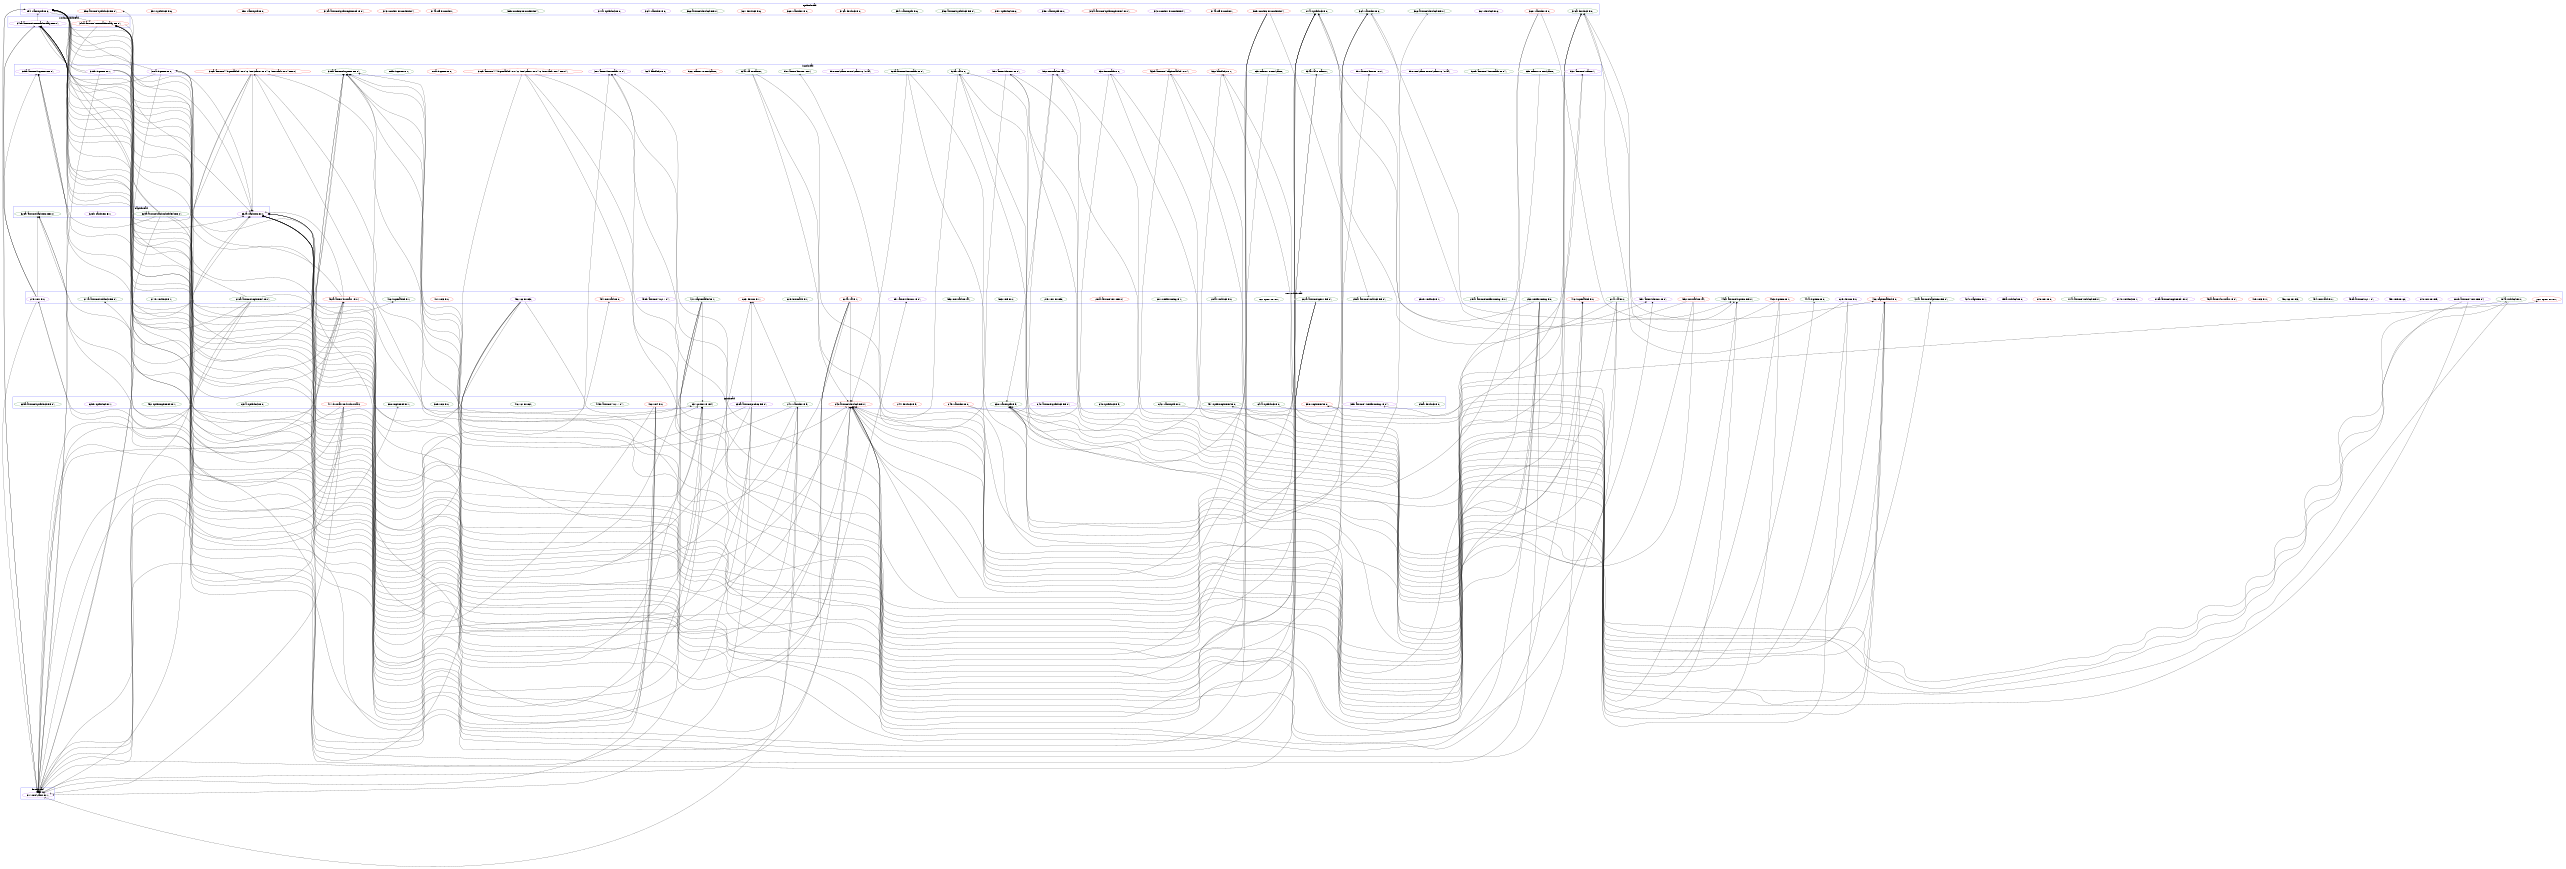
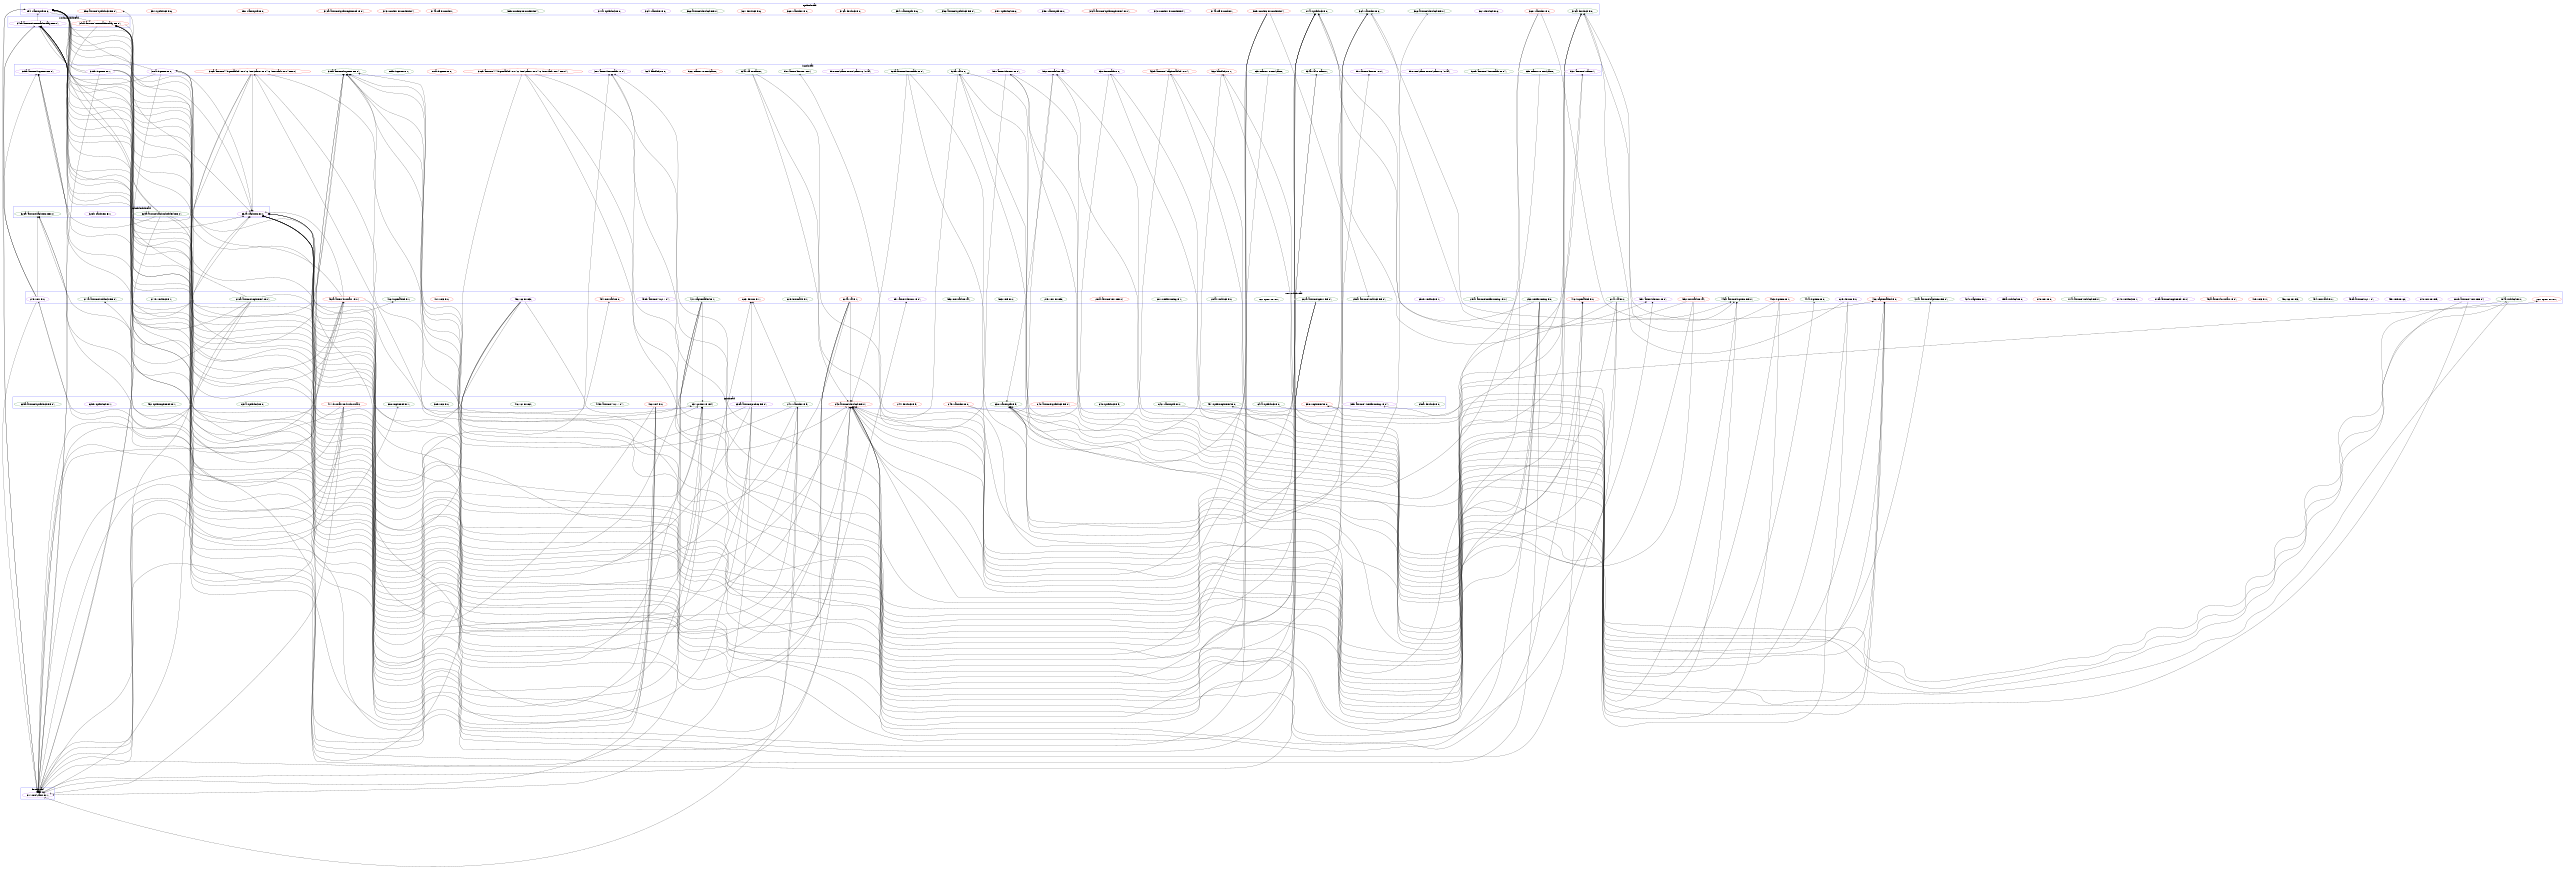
cluster "napi_thread": label "napi_thread" -> "scheduled_thread"
node "640: assume(sysfs_lock == 0);": color purple -> red
